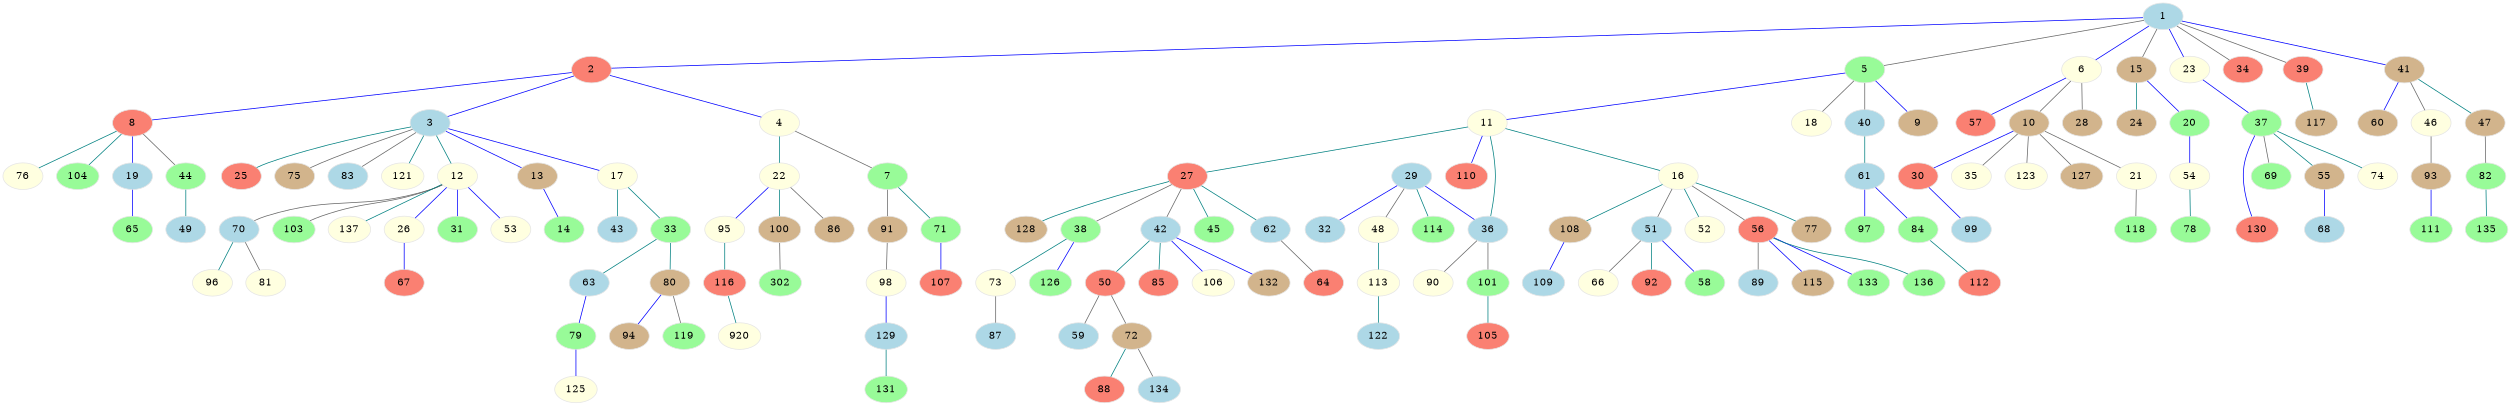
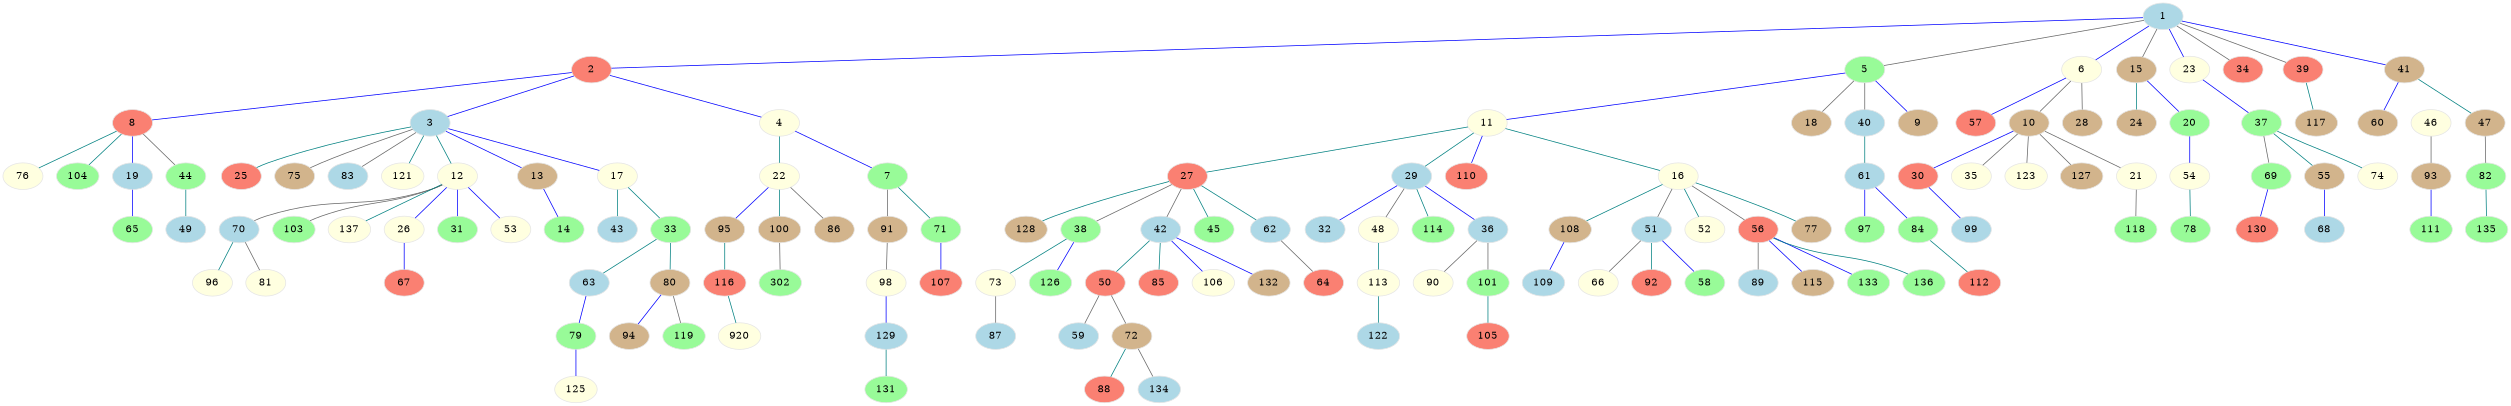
edge "41" -- "46": removed
node "18": fillcolor lightyellow -> tan
edge "4" -- "7": color gray40 -> blue
edge "37" -- "130": now "69" -- "130"
edge "11" -- "36": now "11" -- "29"
node "95": fillcolor lightyellow -> tan
